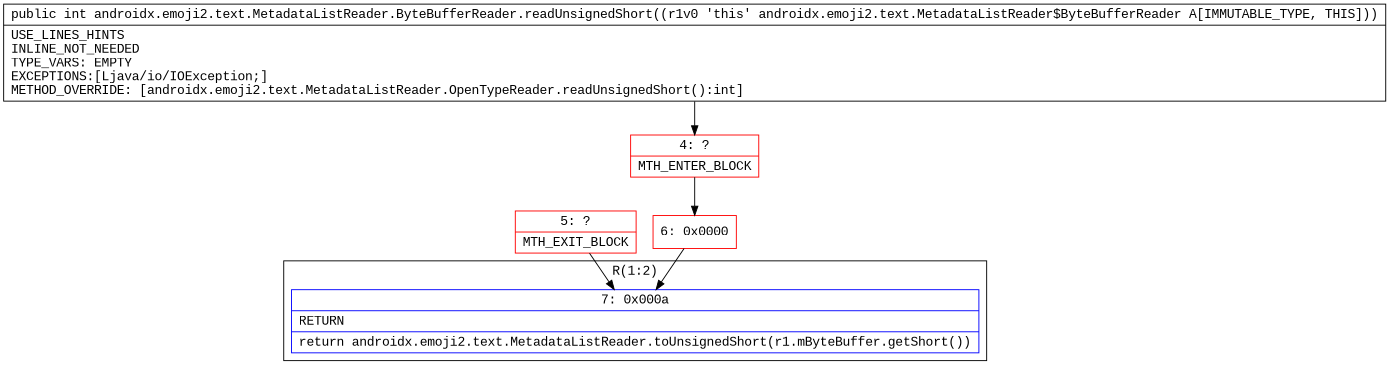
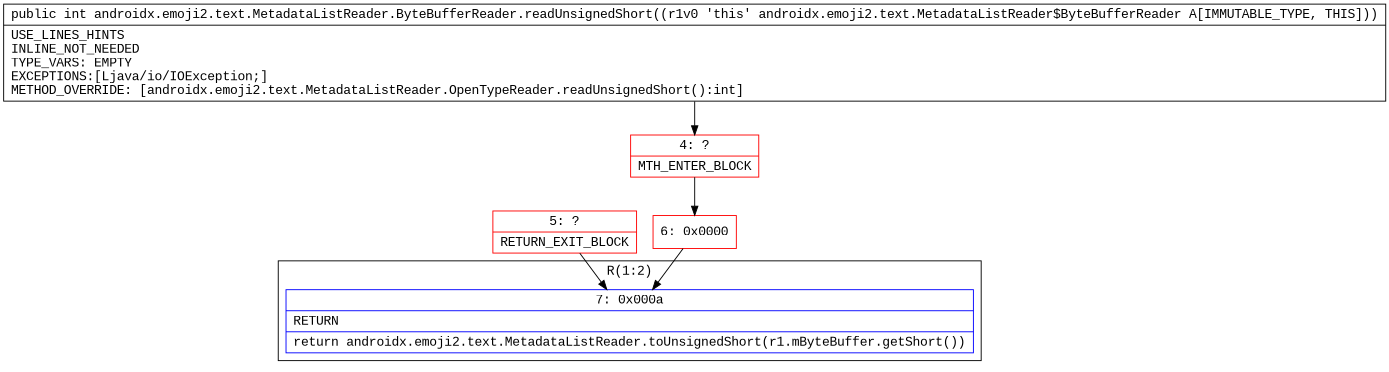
node "5: ?": text "MTH_EXIT_BLOCK" -> "RETURN_EXIT_BLOCK"
